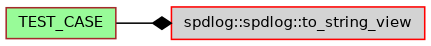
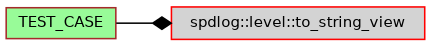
node "spdlog::spdlog::to_string_view": label "spdlog::spdlog::to_string_view" -> "spdlog::level::to_string_view"
